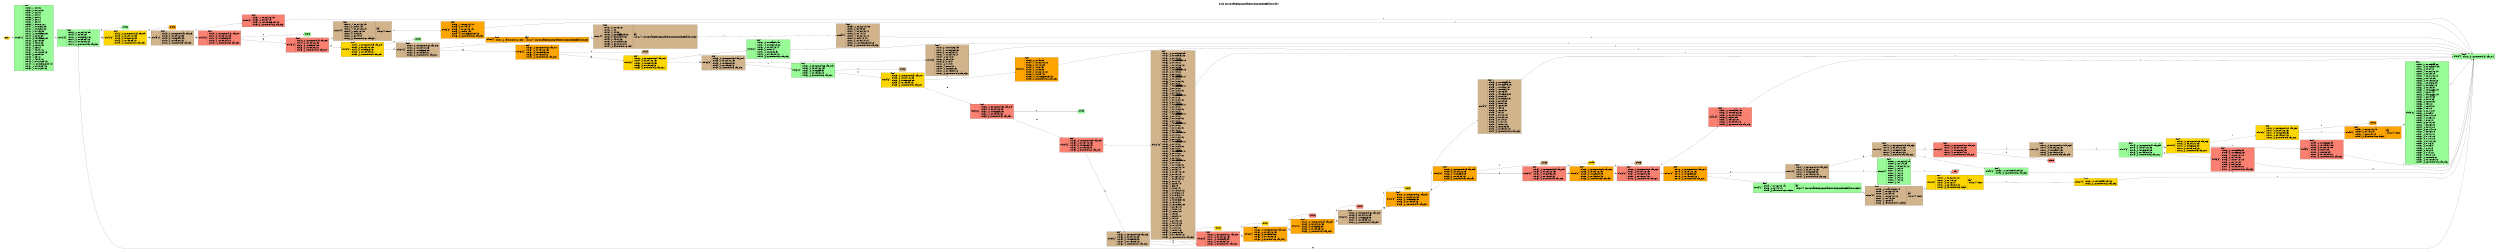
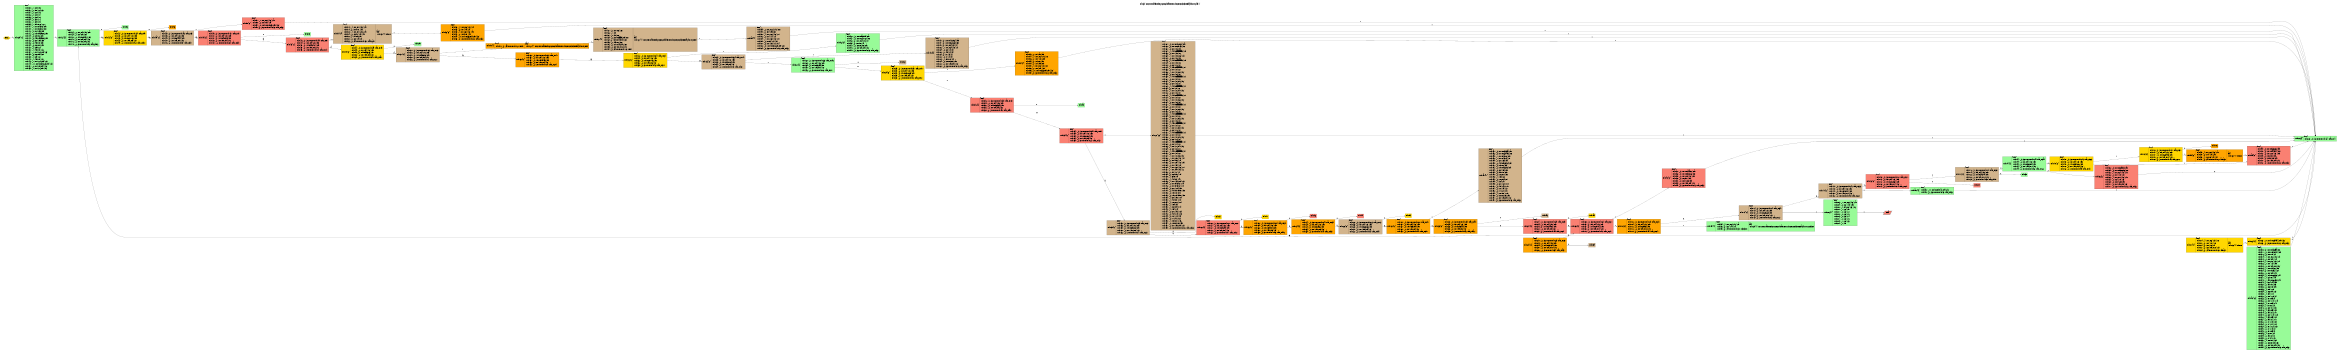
node "0x401cd4": removed
edge "0x4019fc [16]" -> "0x401a0c [166]": now "0x4019fc [16]" -> "0x401afd [30]"
edge "0x4016b4 [28]" -> "0x4016d0 [28]": now "0x4016b4 [28]" -> "0x4016ec [28]"
node "0x401f3e": added
node "0x401c00 [29]": removed
